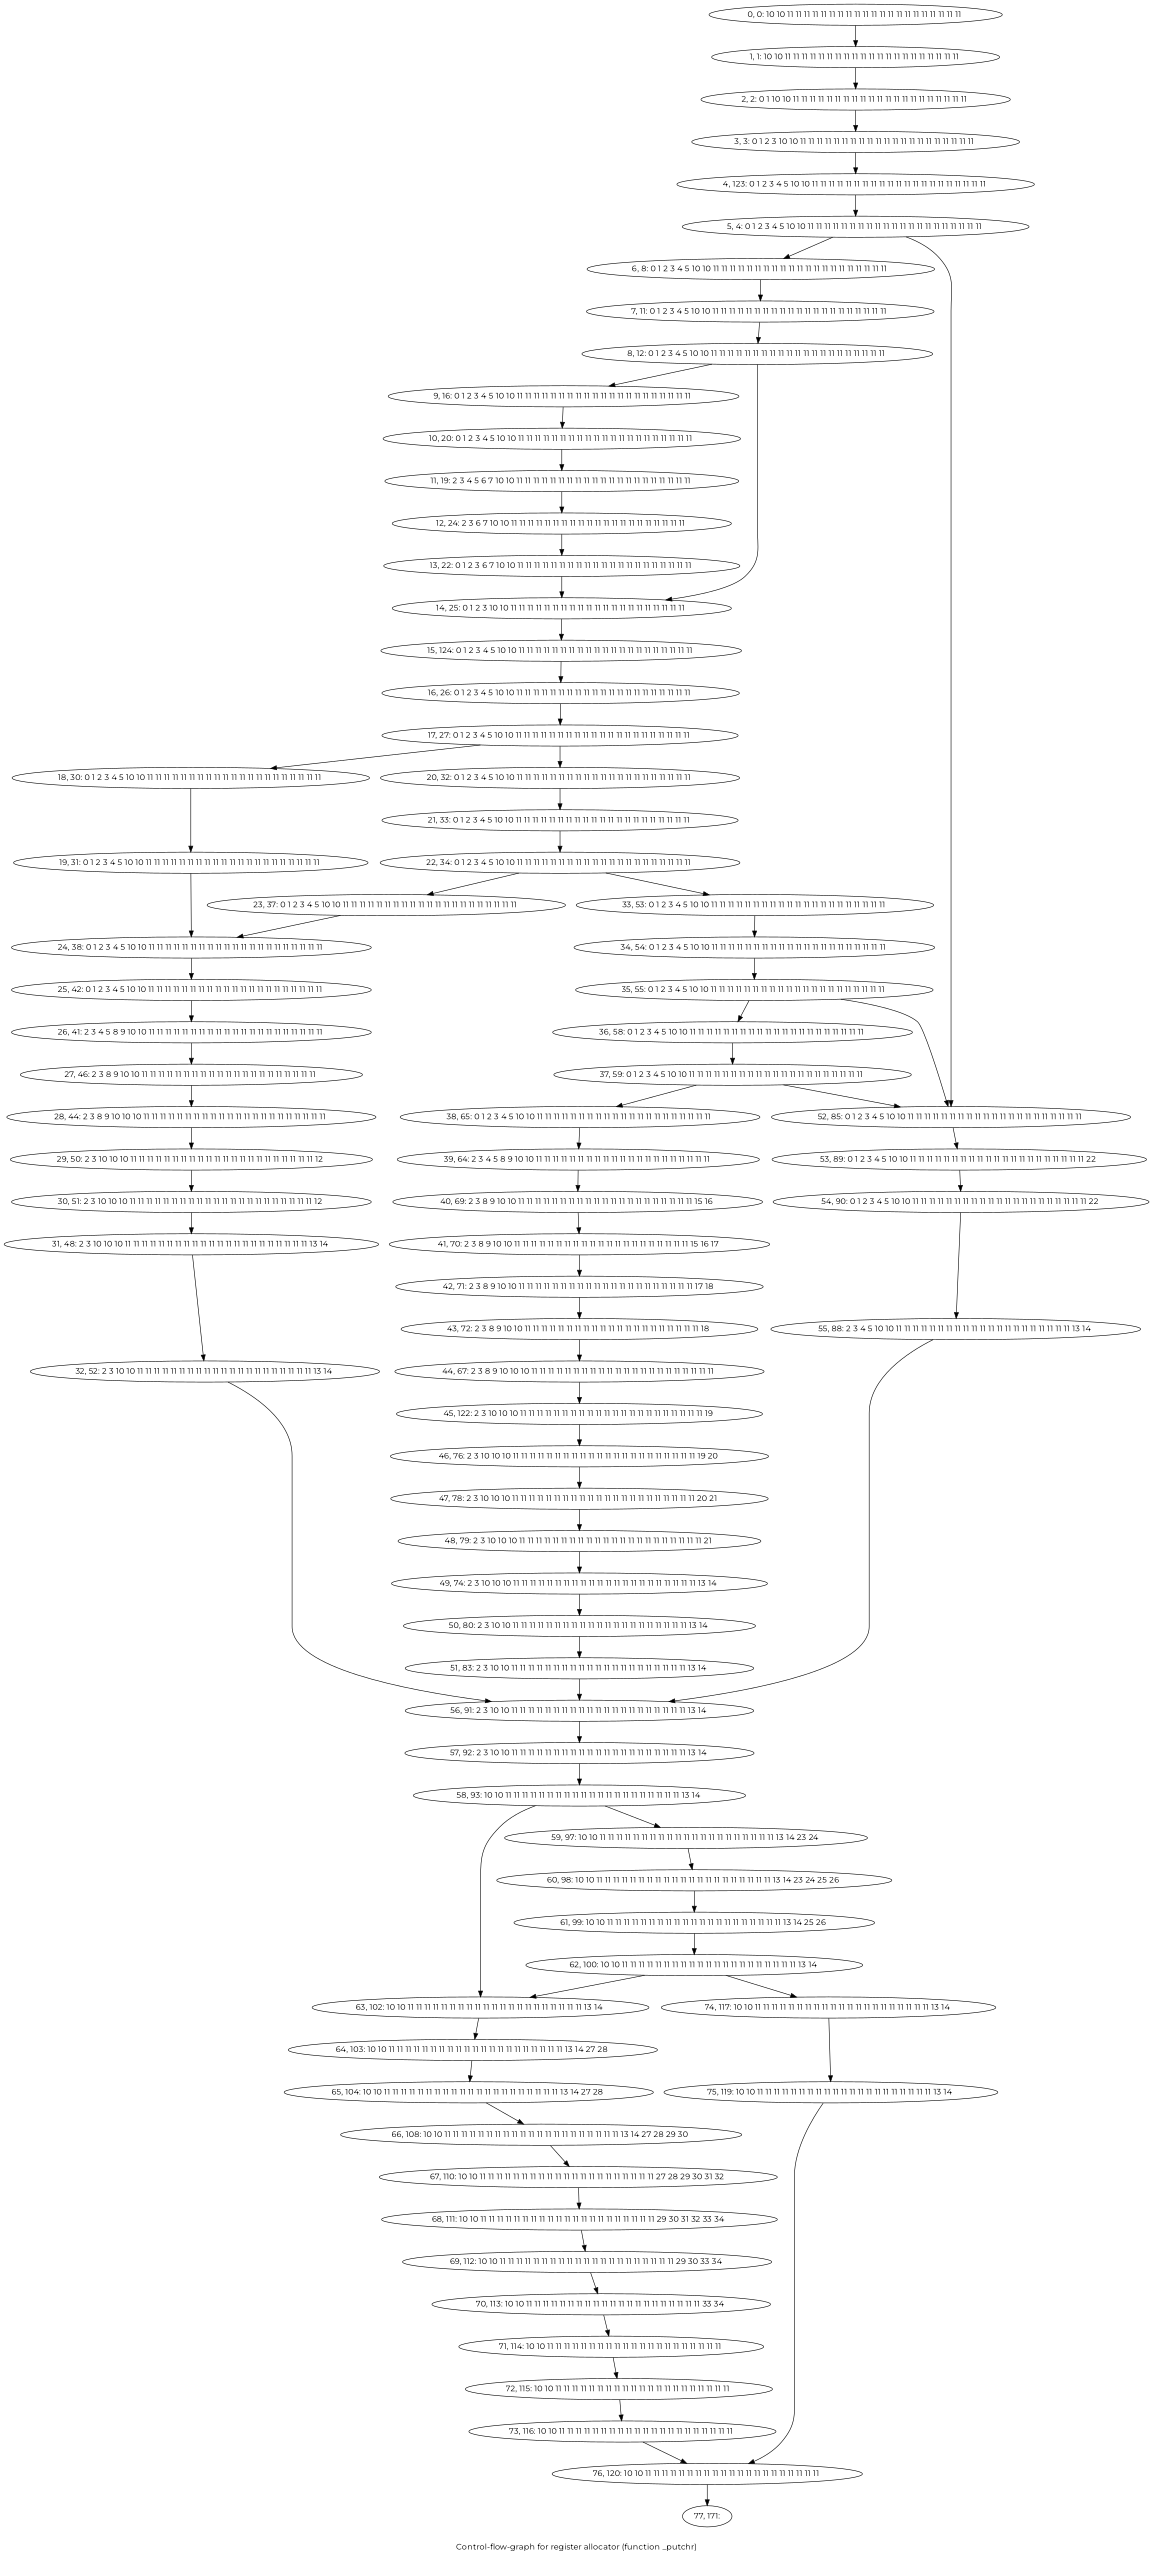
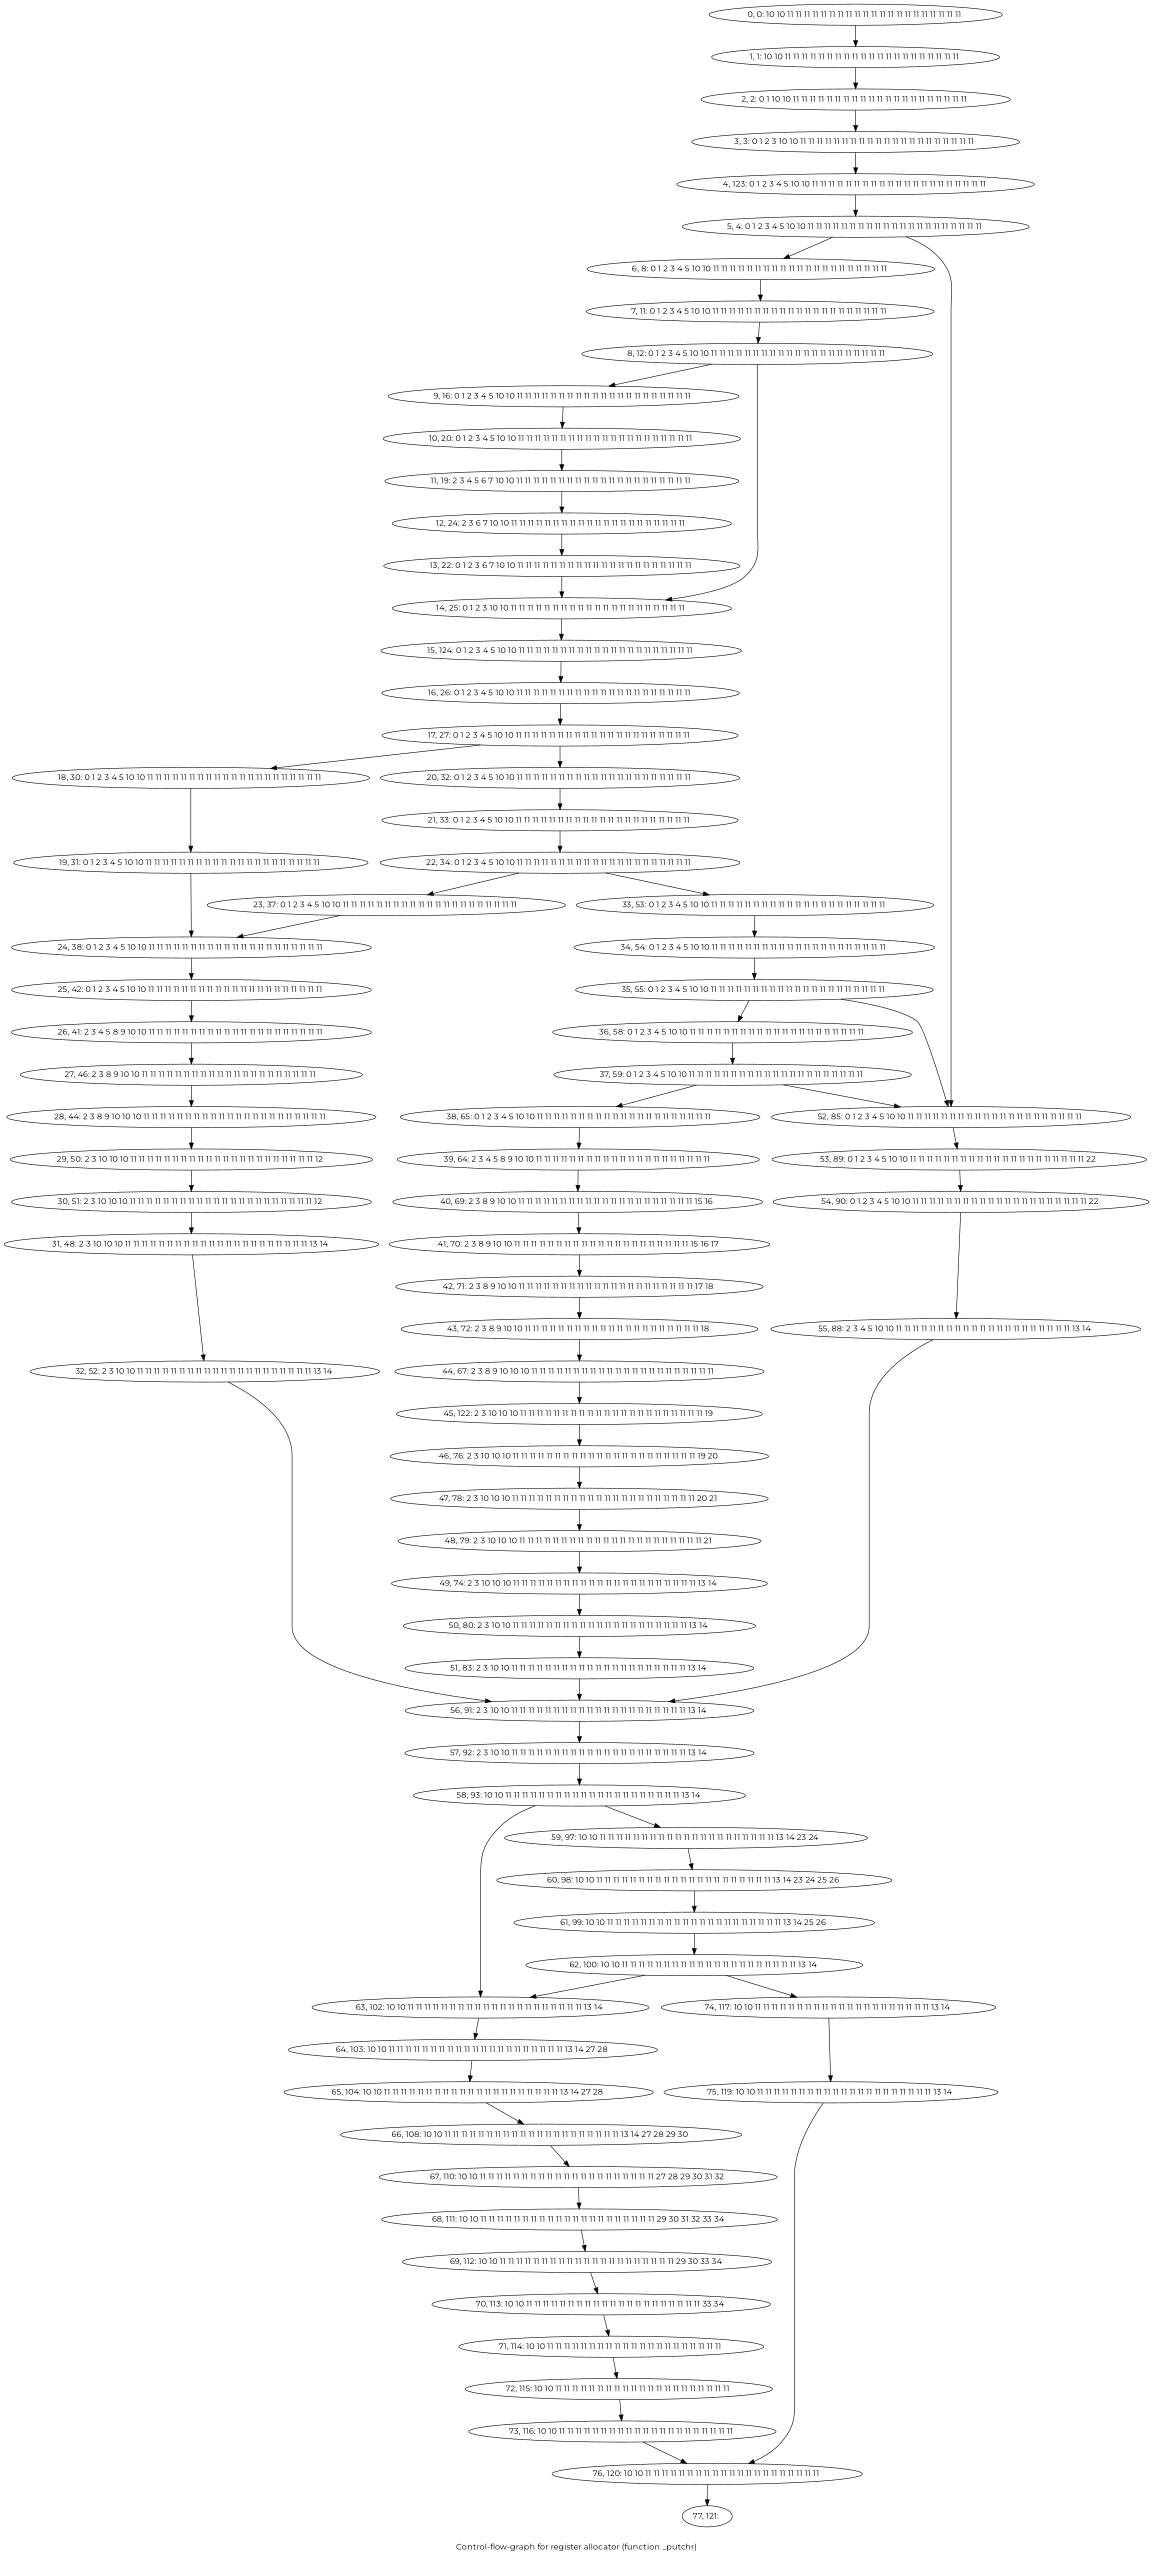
node "77, 171:": label "77, 171:" -> "77, 121:"
